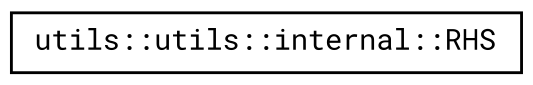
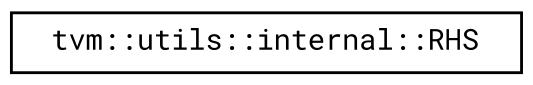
node "utils::utils::internal::RHS": label "utils::utils::internal::RHS" -> "tvm::utils::internal::RHS"
